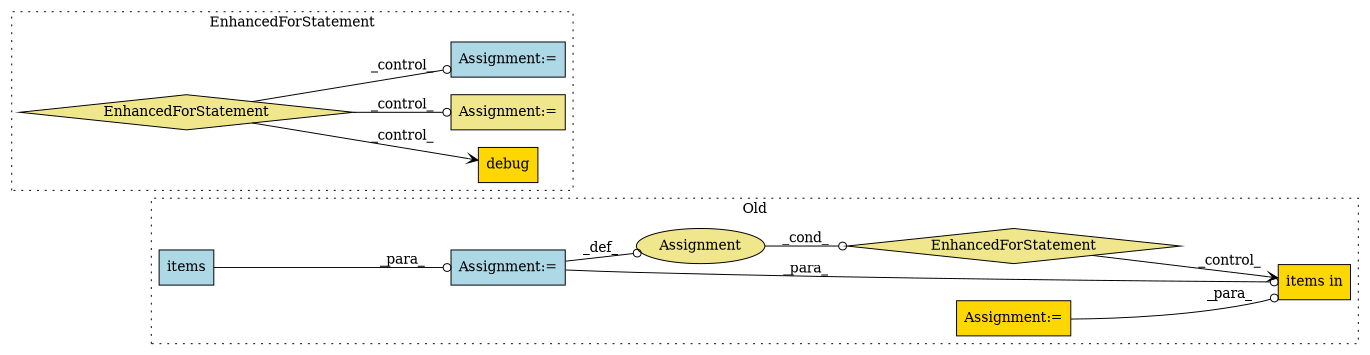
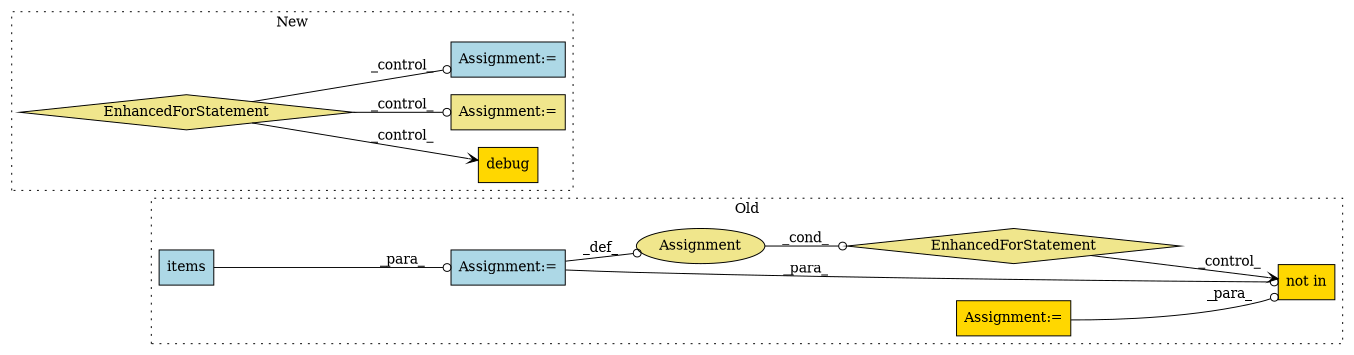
cluster "EnhancedForStatement": label "EnhancedForStatement" -> "New"
node "items in": label "items in" -> "not in"
